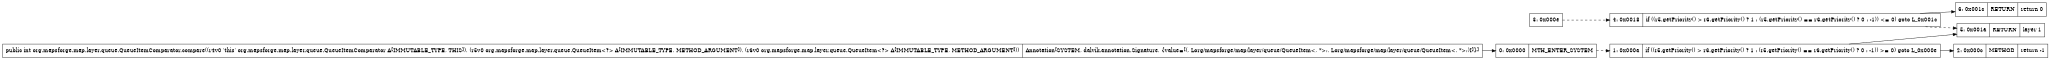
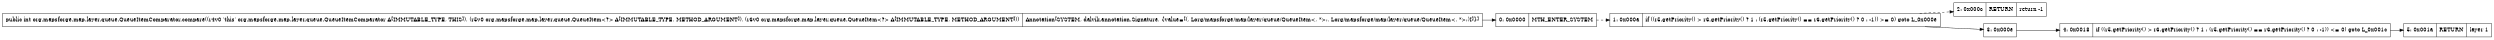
node "6: 0x001c": removed
edge "3: 0x000e" -> "4: 0x0018": style dashed -> solid
edge "4: 0x0018" -> "5: 0x001a": style dashed -> solid
edge "1: 0x000a" -> "5: 0x001a": now "1: 0x000a" -> "3: 0x000e"
edge "1: 0x000a" -> "2: 0x000c": style solid -> dashed
node "2: 0x000c": text "METHOD" -> "RETURN"
